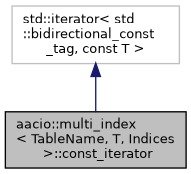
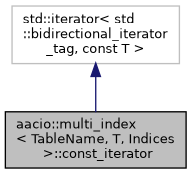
node "std::iterator< std ::bidirectional_const _tag, const T >": label "std::iterator< std ::bidirectional_const _tag, const T >" -> "std::iterator< std ::bidirectional_iterator _tag, const T >"
